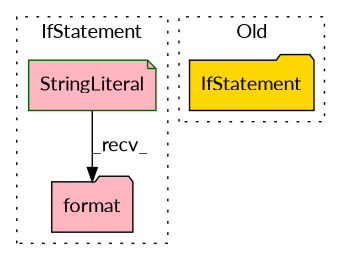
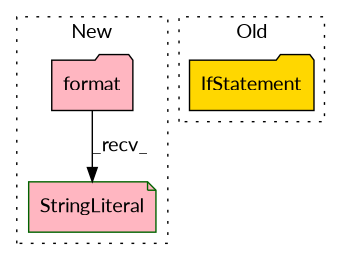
cluster "IfStatement": label "IfStatement" -> "New"
edge "StringLiteral" -> "format": reversed
